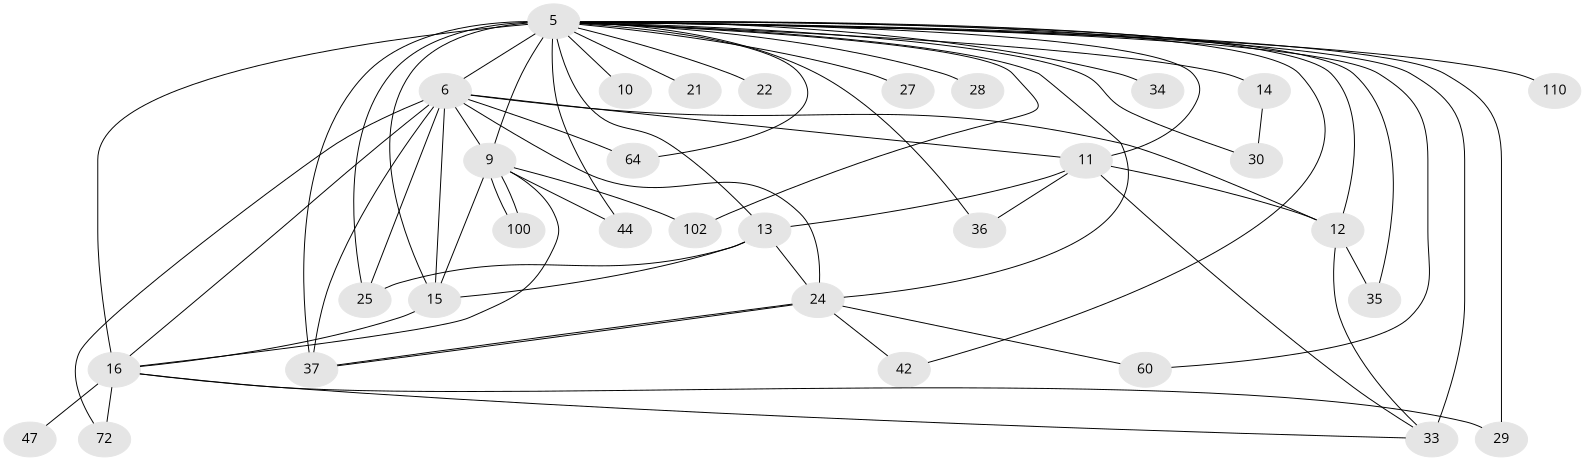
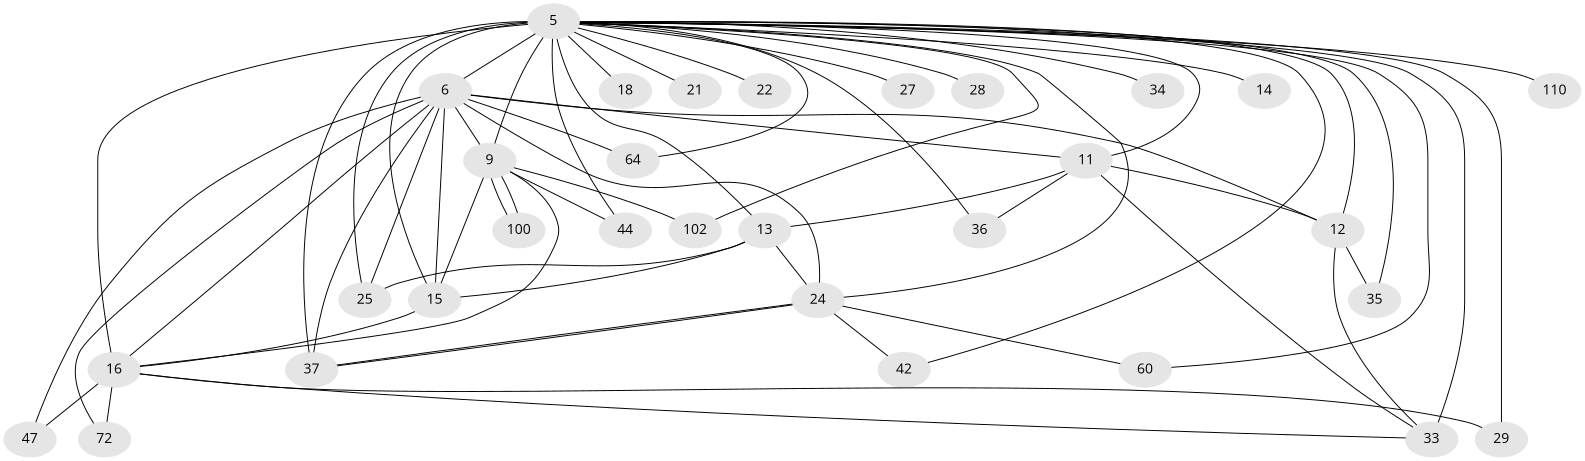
node "10": label "10" -> "18"
node "30": removed
edge "6" -- "47": added
